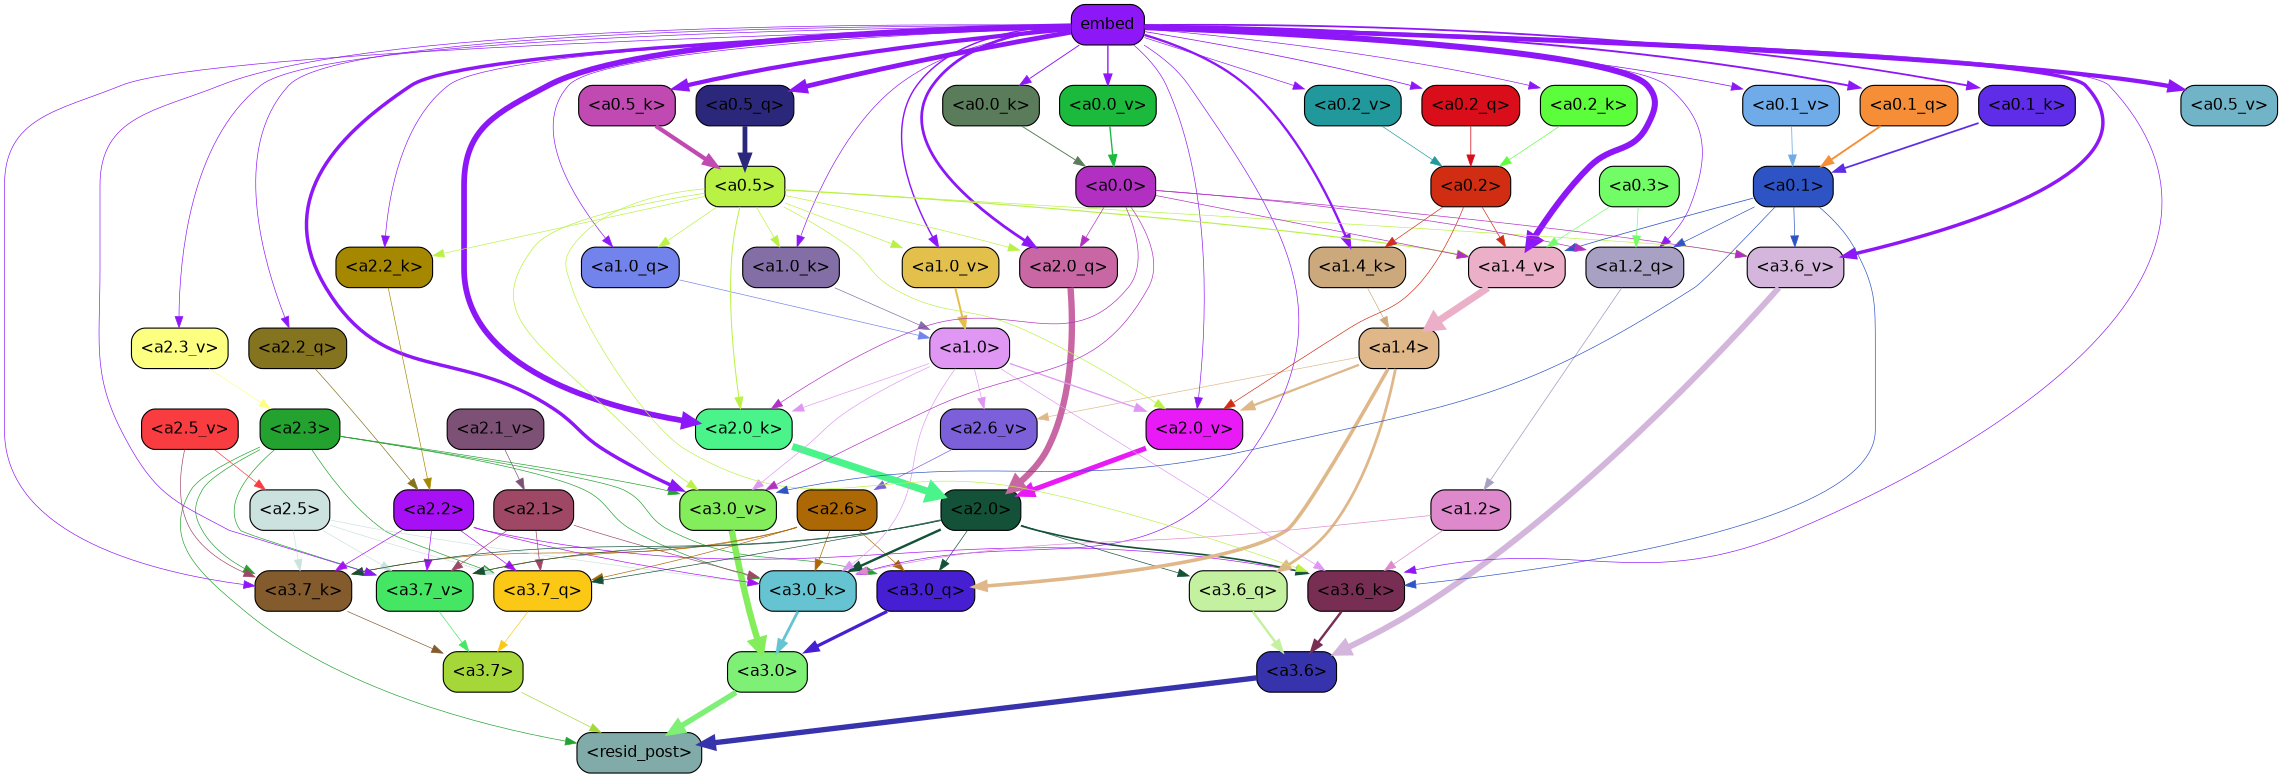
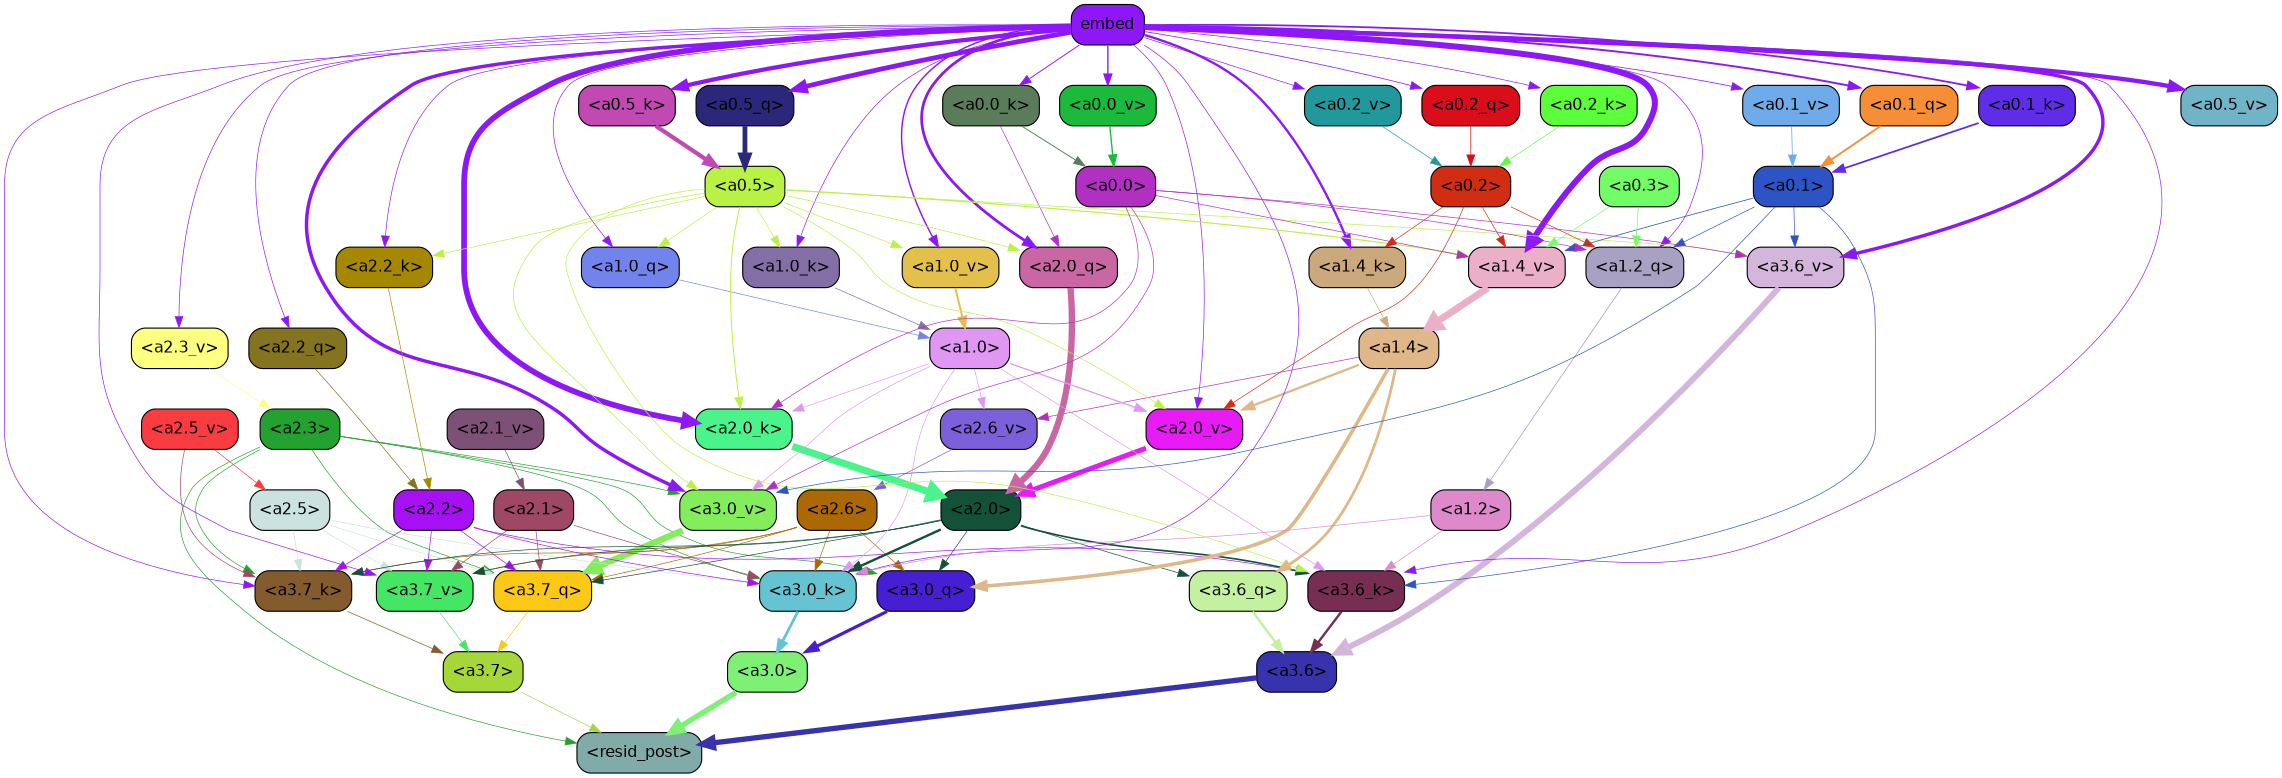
edge "<a0.2>" -> "<a1.2_q>": added
edge "<a0.0>" -> "<a2.0_q>": now "<a0.0_k>" -> "<a2.0_q>"
edge "<a1.4>" -> "<a2.6_v>": color #dfb789 -> #b12fc1
edge "<a2.3>" -> "<a3.7_v>": removed
edge "<a3.0_v>" -> "<a3.0>": now "<a3.0_v>" -> "<a3.7_q>"
